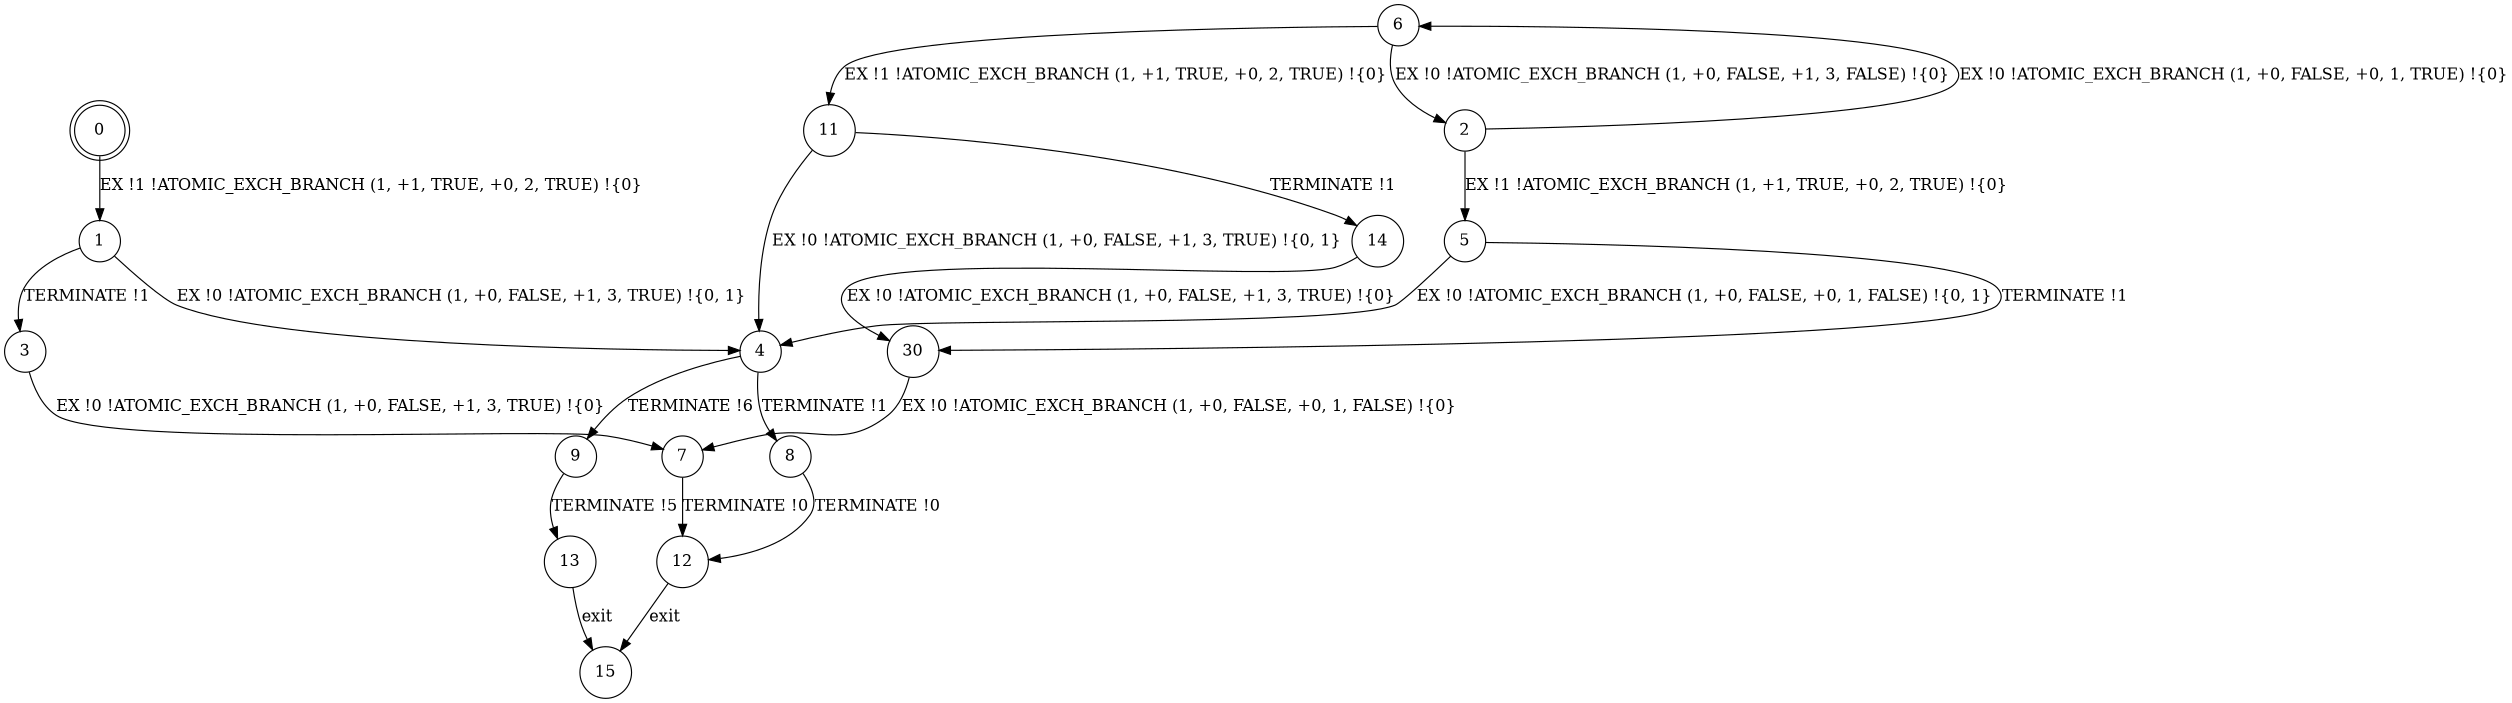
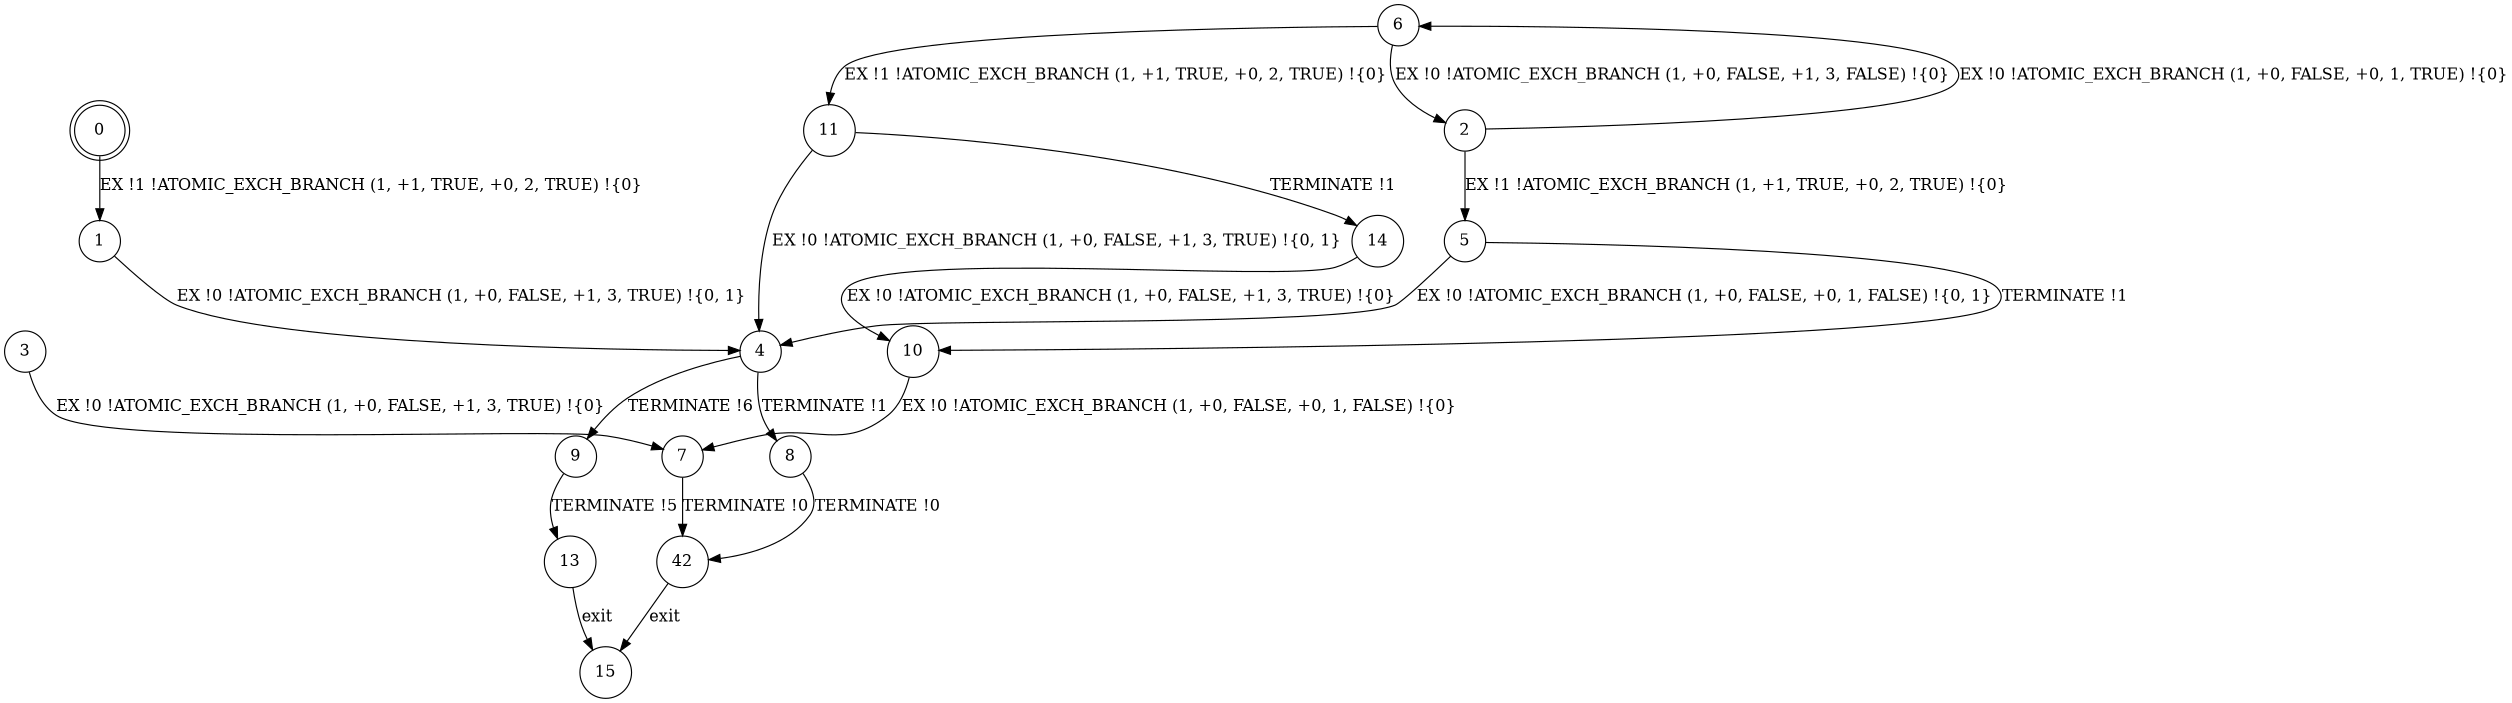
edge "1" -> "3": removed, label "TERMINATE !1"
node "30": label "30" -> "10"
node "12": label "12" -> "42"
